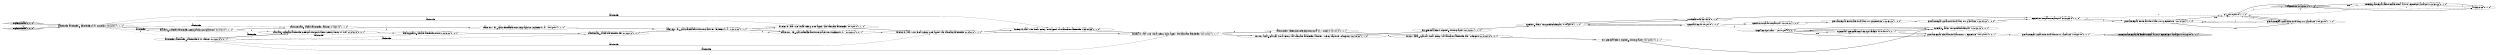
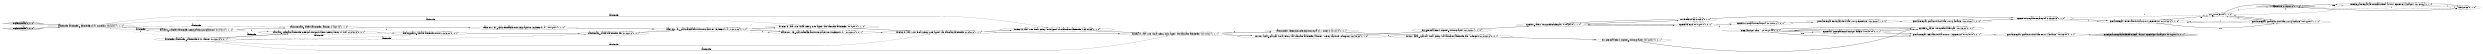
node "rows.forEach(null)@@@17@@@['0', '1', '0']": shape diamond -> ellipse
